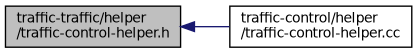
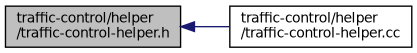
node "traffic-traffic/helper /traffic-control-helper.h": label "traffic-traffic/helper /traffic-control-helper.h" -> "traffic-control/helper /traffic-control-helper.h"
